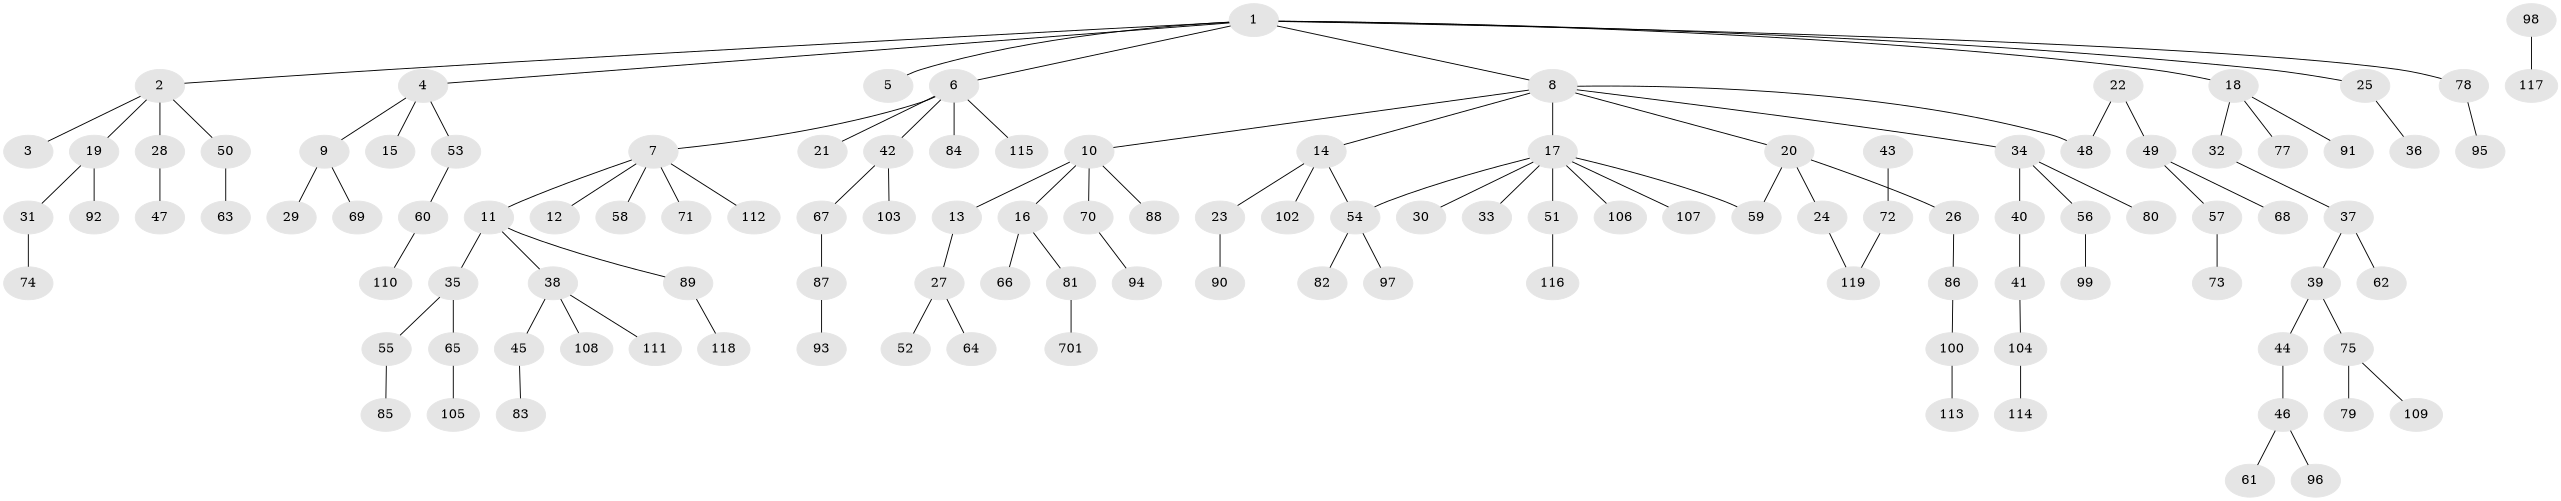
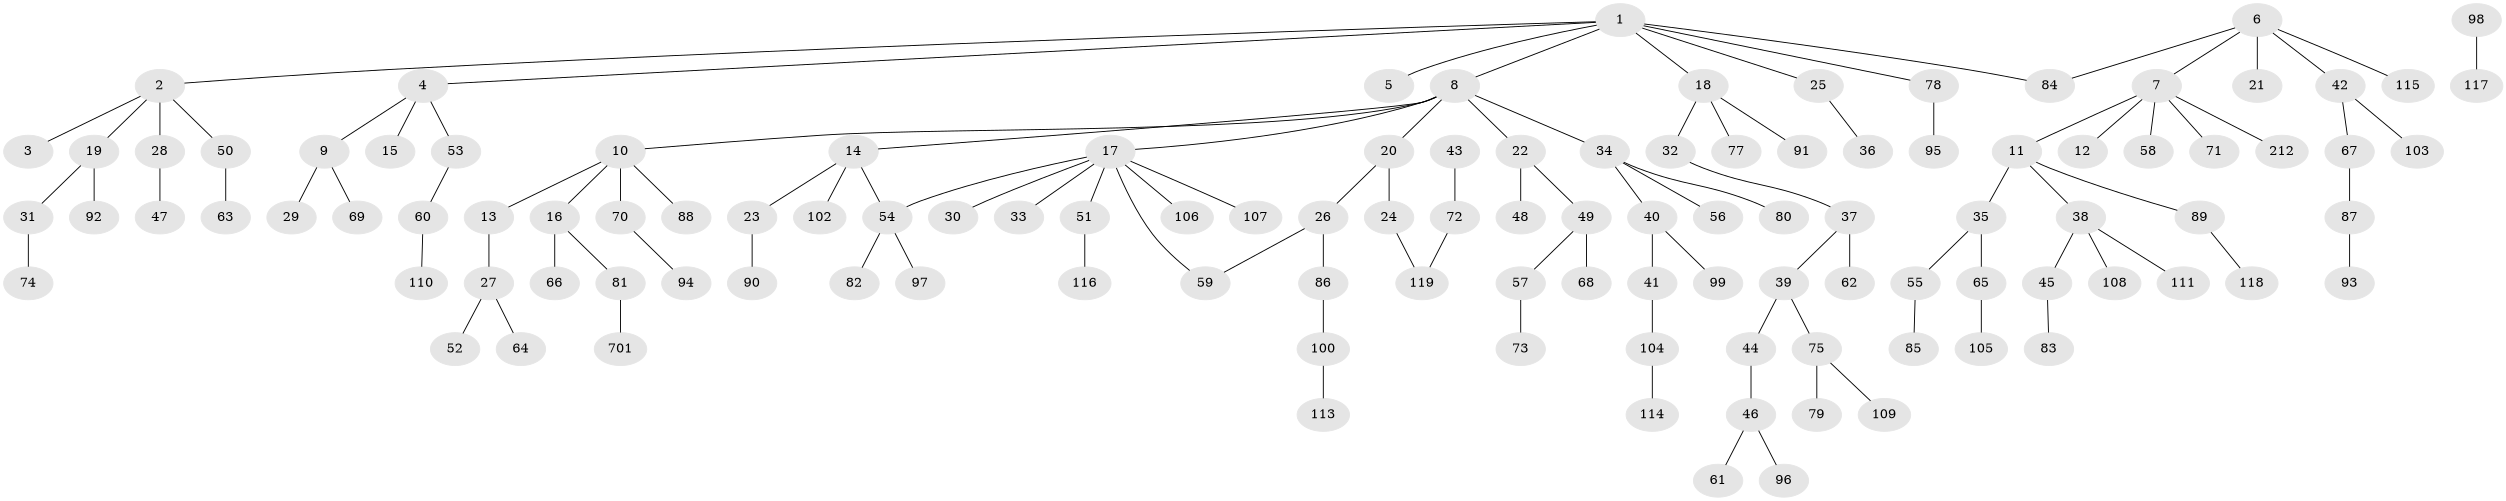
edge "1" -- "6": now "1" -- "84"
edge "8" -- "48": now "8" -- "22"
edge "20" -- "59": now "26" -- "59"
node "112": label "112" -> "212"
edge "56" -- "99": now "40" -- "99"
